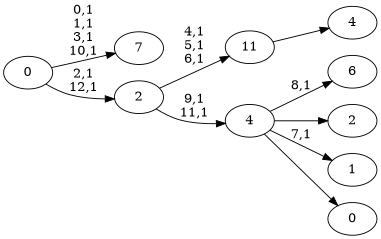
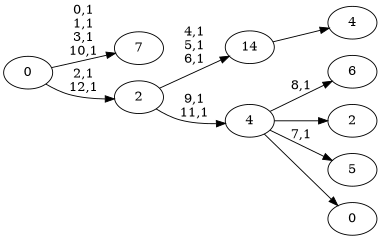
node "11": label "11" -> "14"
node "1": label "1" -> "5"
